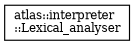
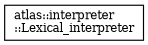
node "atlas::interpreter ::Lexical_analyser": label "atlas::interpreter ::Lexical_analyser" -> "atlas::interpreter ::Lexical_interpreter"
